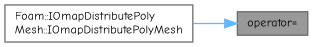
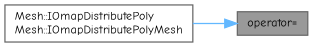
node "Foam::IOmapDistributePoly Mesh::IOmapDistributePolyMesh": label "Foam::IOmapDistributePoly Mesh::IOmapDistributePolyMesh" -> "Mesh::IOmapDistributePoly Mesh::IOmapDistributePolyMesh"
